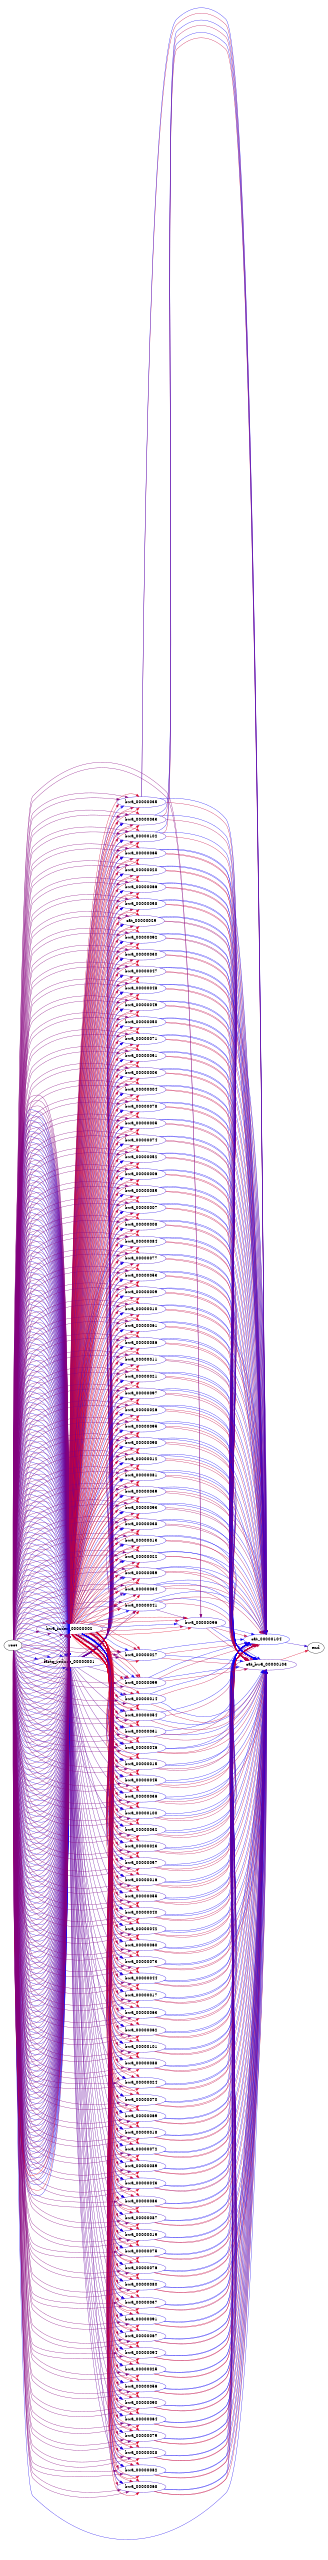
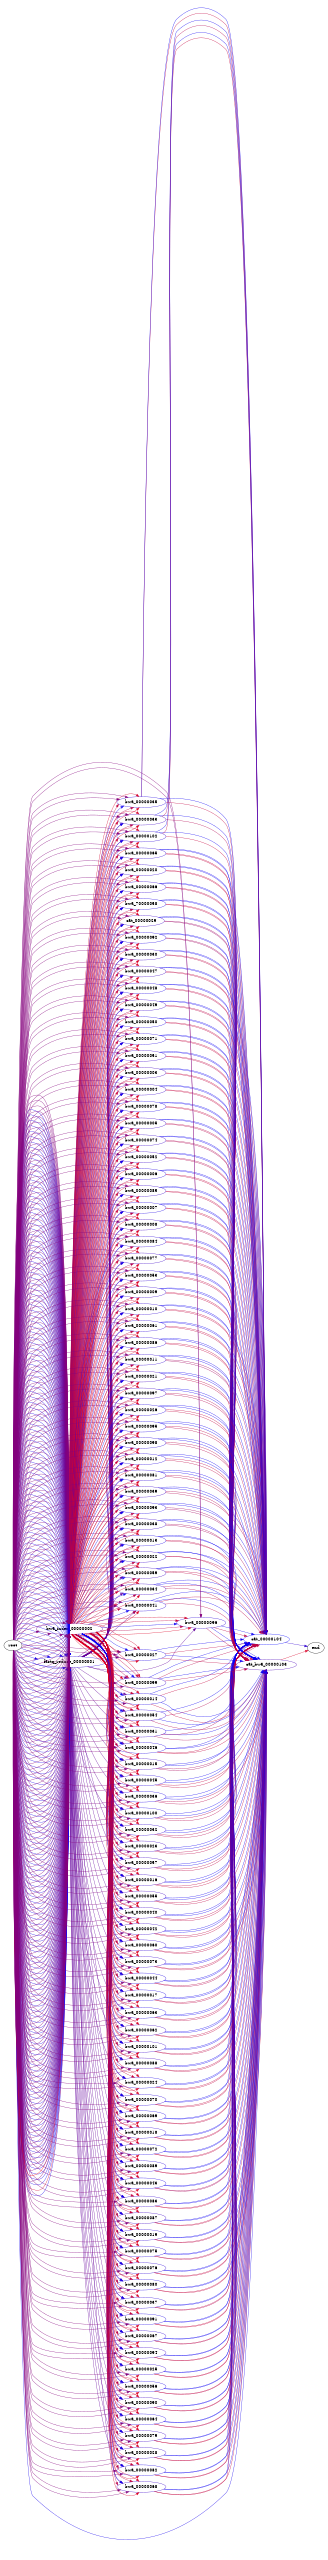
node "bwa_00000058": label "bwa_00000058" -> "bwa_70000058"
edge "bwa_00000041" -> "bwa_00000096": now "fastq_reduce_00000001" -> "bwa_00000096"
